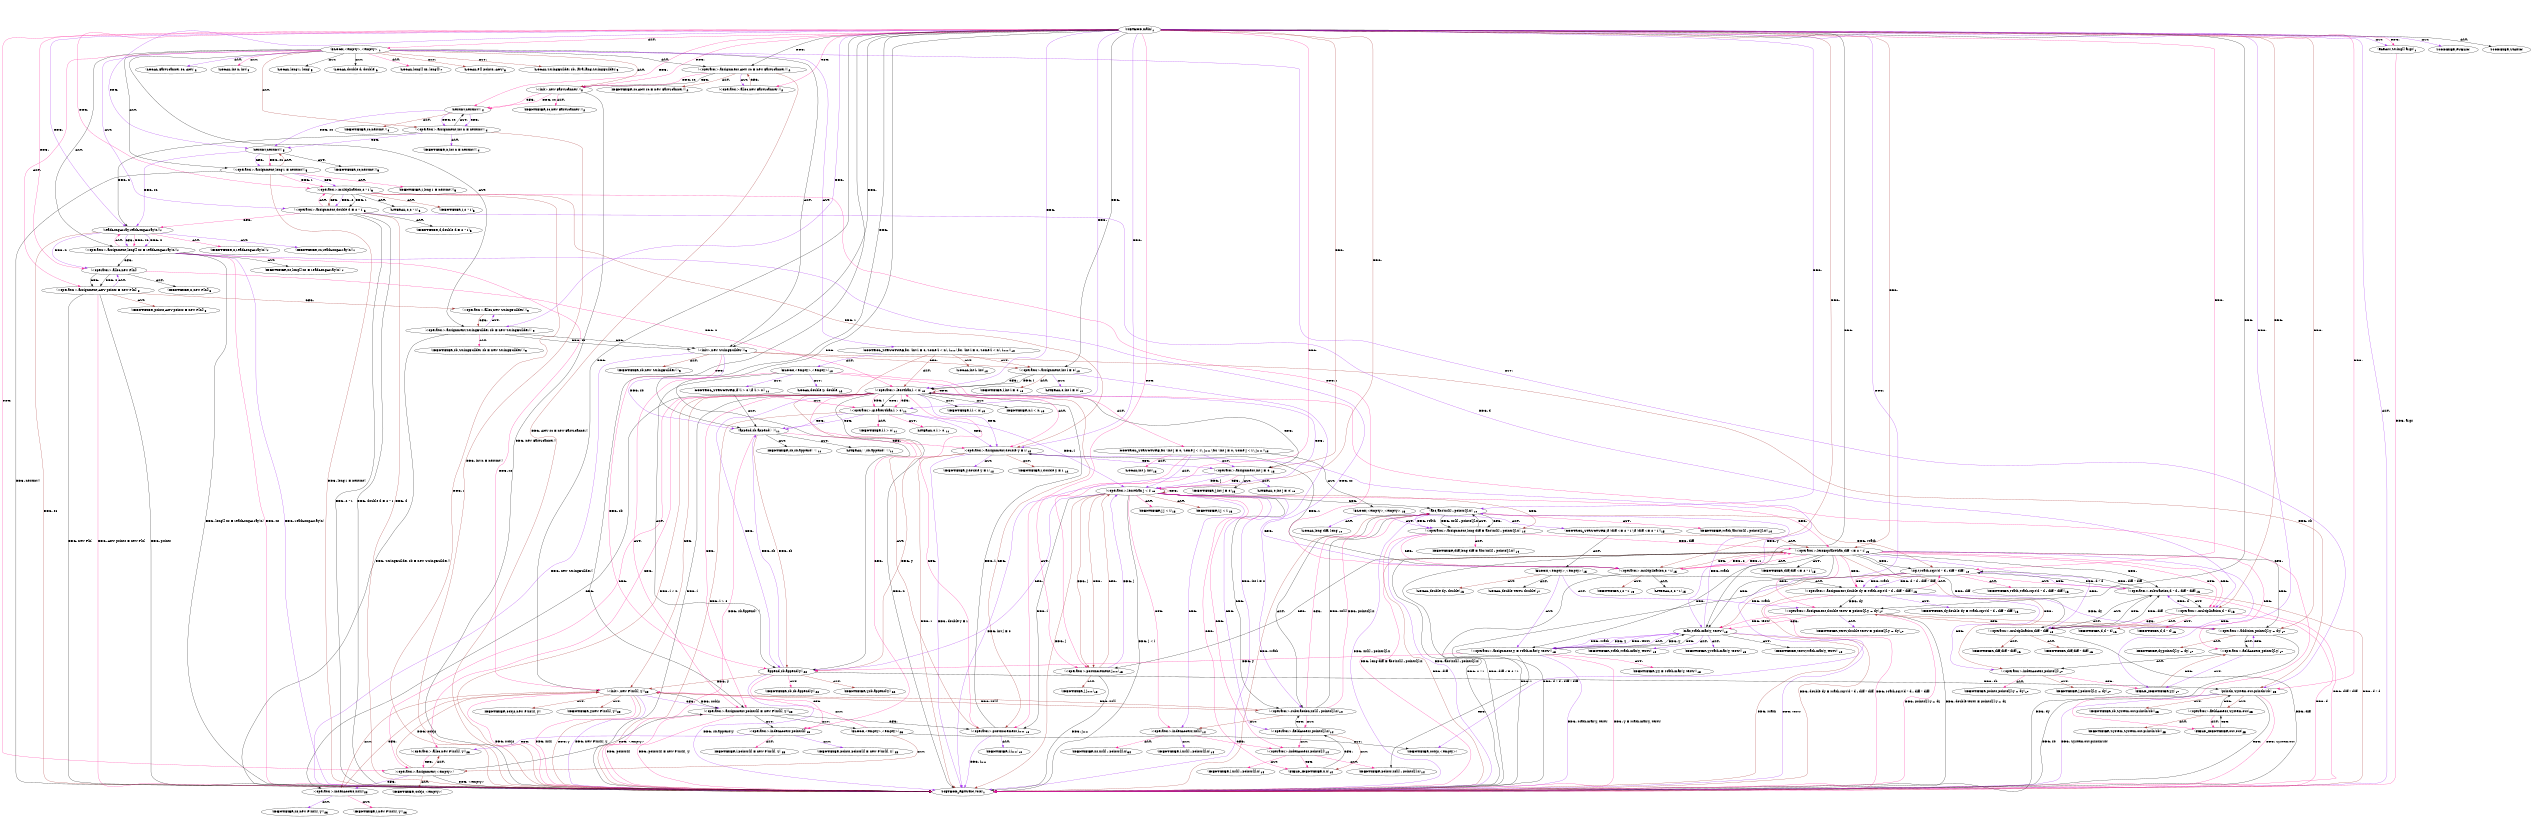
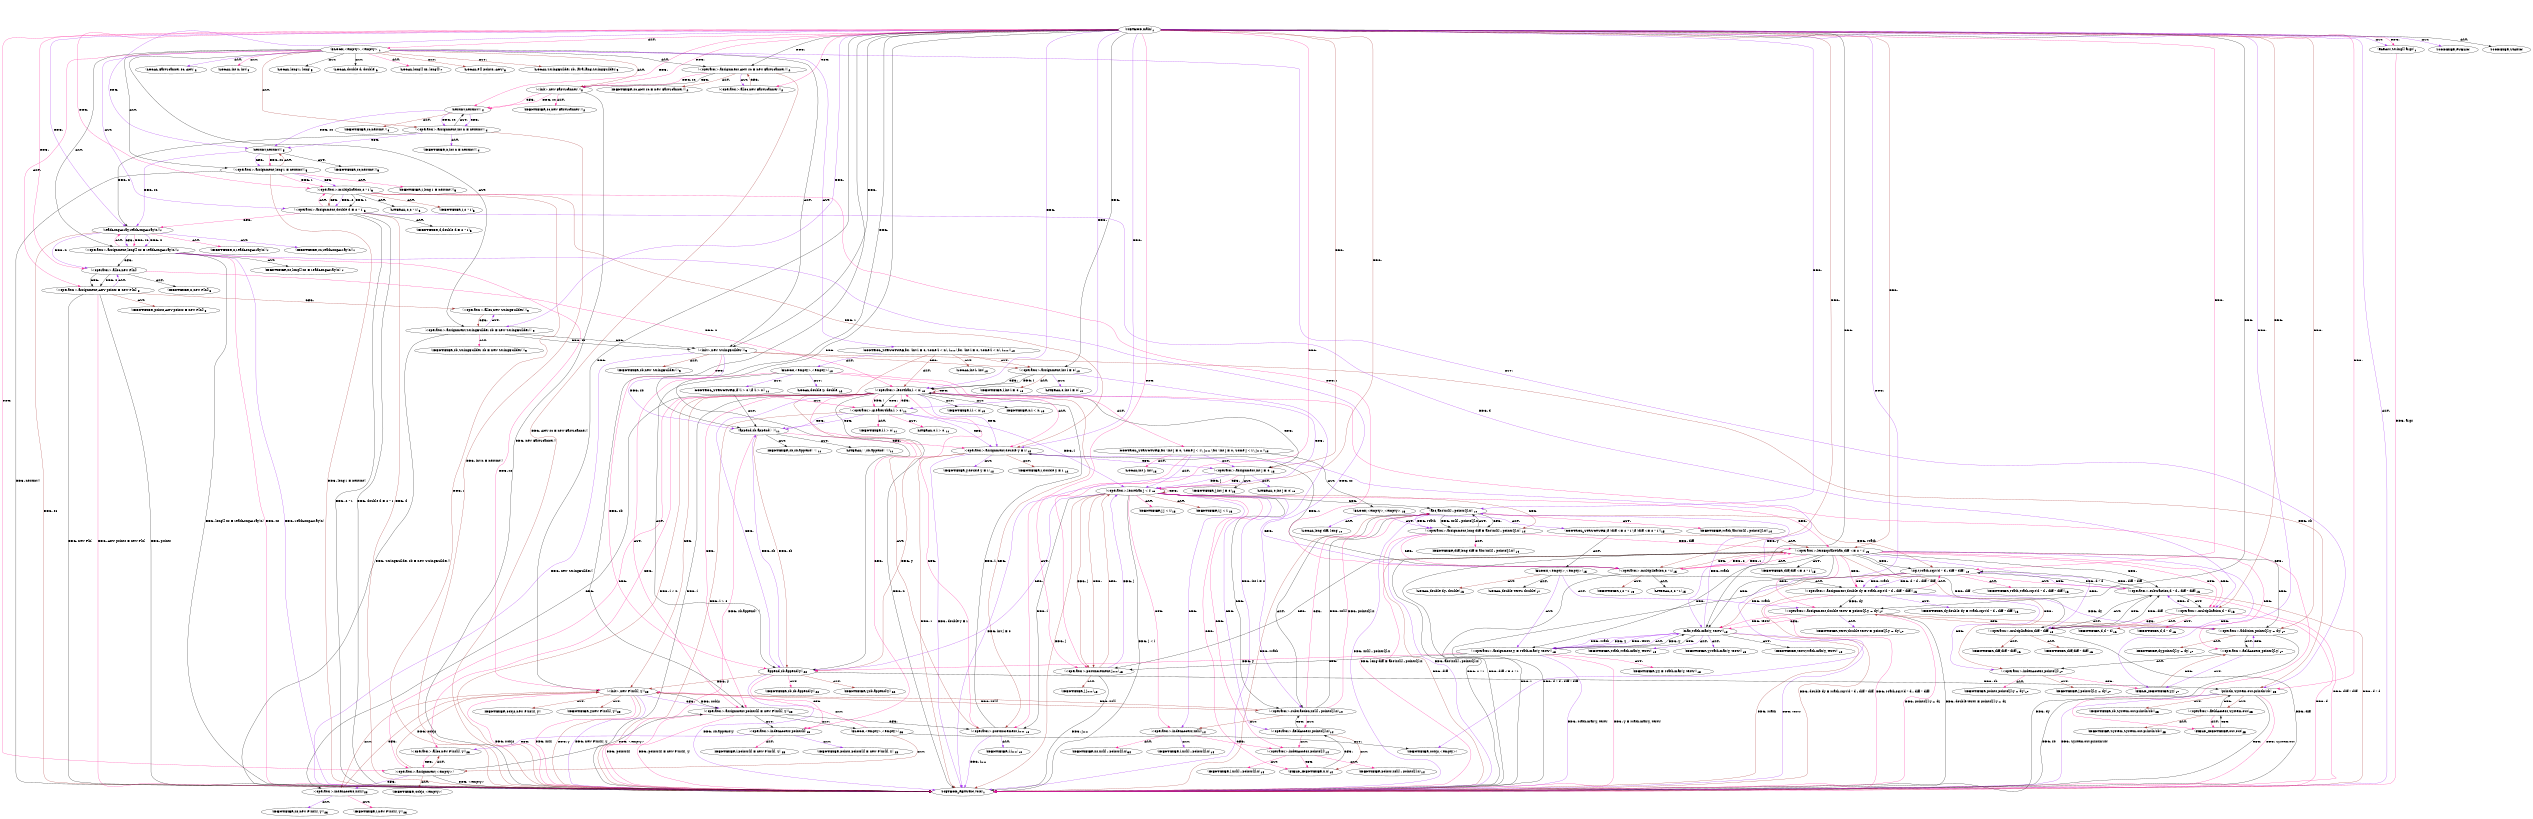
edge "(<operator>.assignment,y = Math.max(y, testY))" -> "(IDENTIFIER,points,xs[i] - points[j].x)": now "(<operator>.assignment,y = Math.max(y, testY))" -> "(<operator>.postIncrement,j++)"
